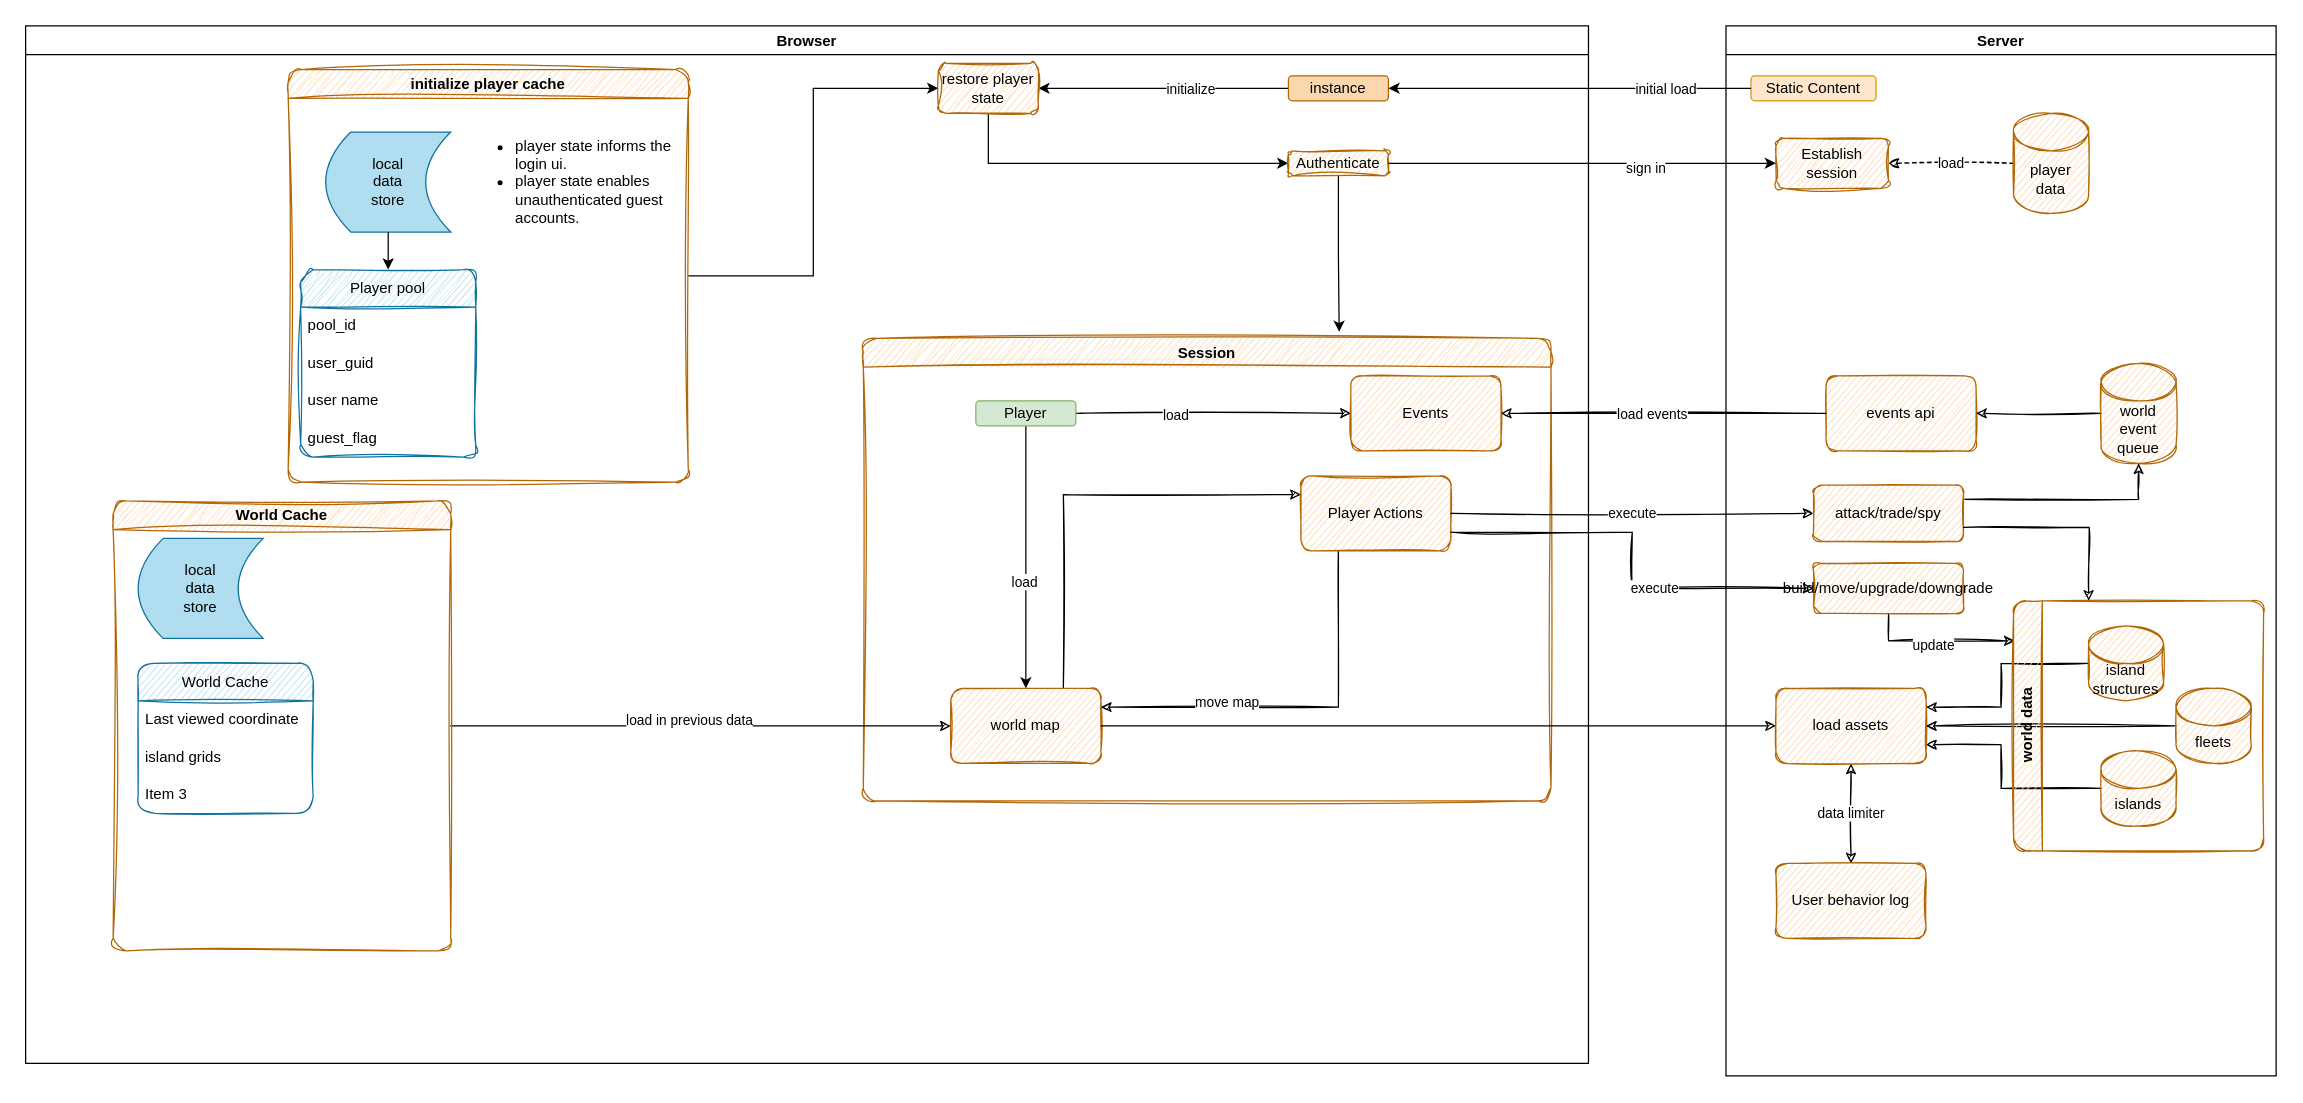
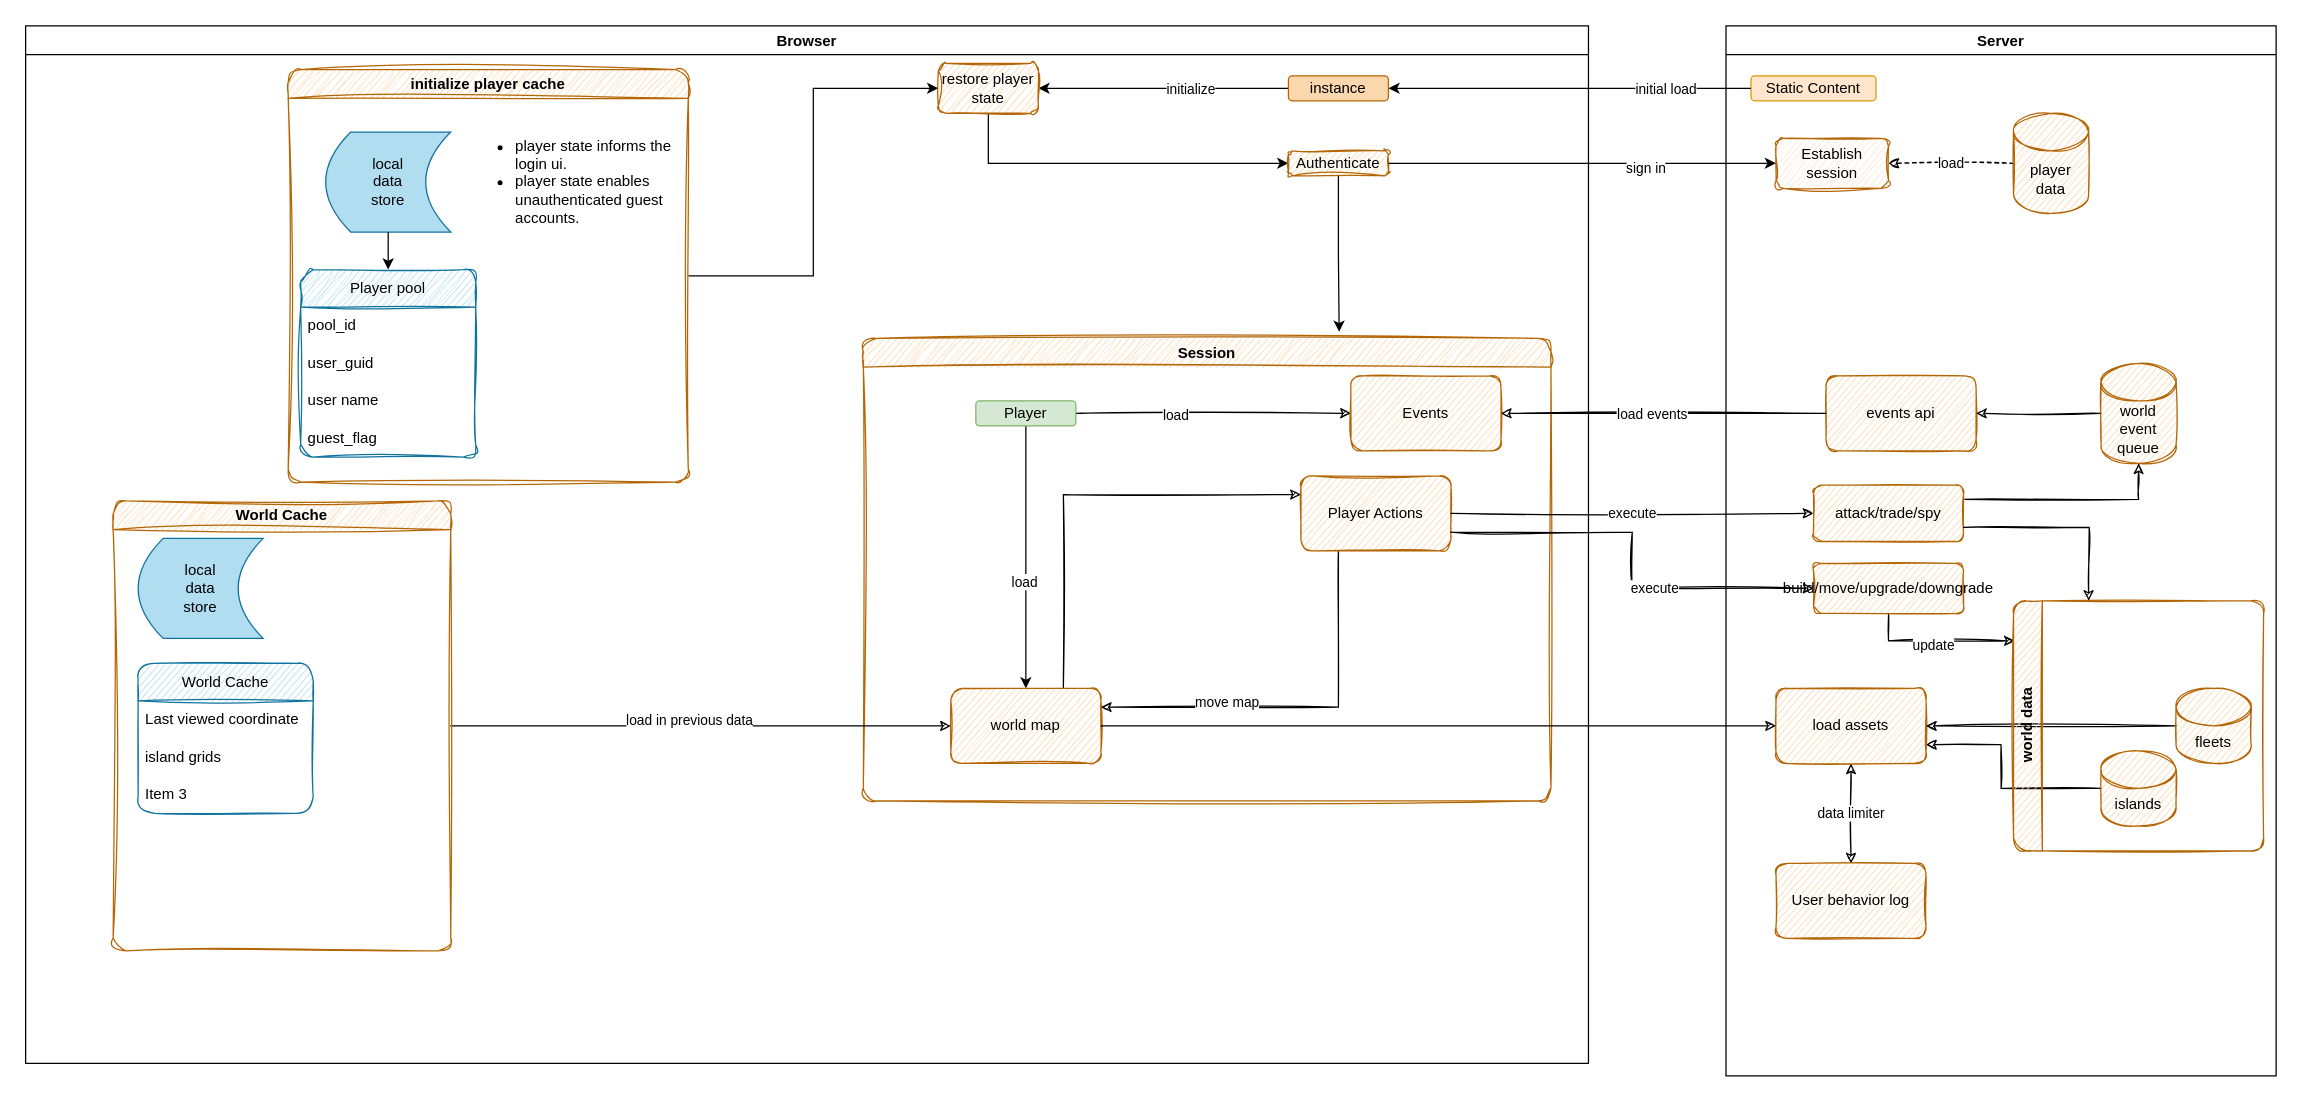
node "Establish session": fillcolor #fad7ac -> #ffe6cc
node "island structures": removed
edge "island structures" -> "load assets": removed
